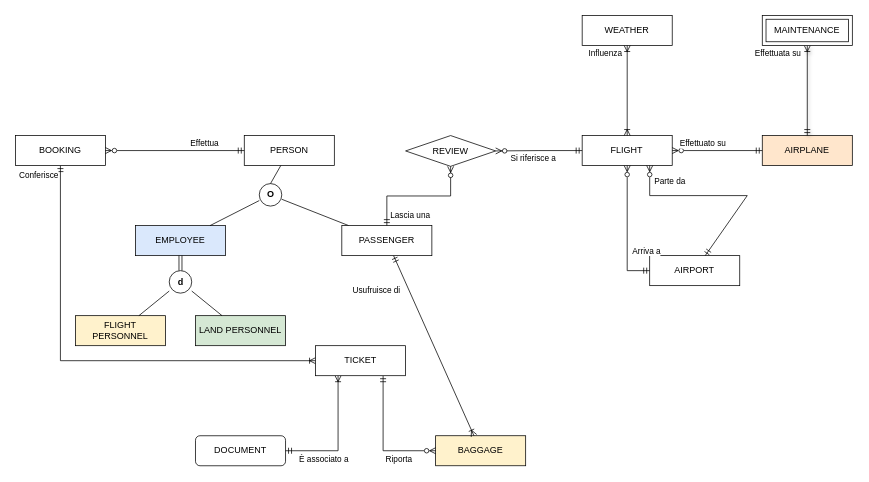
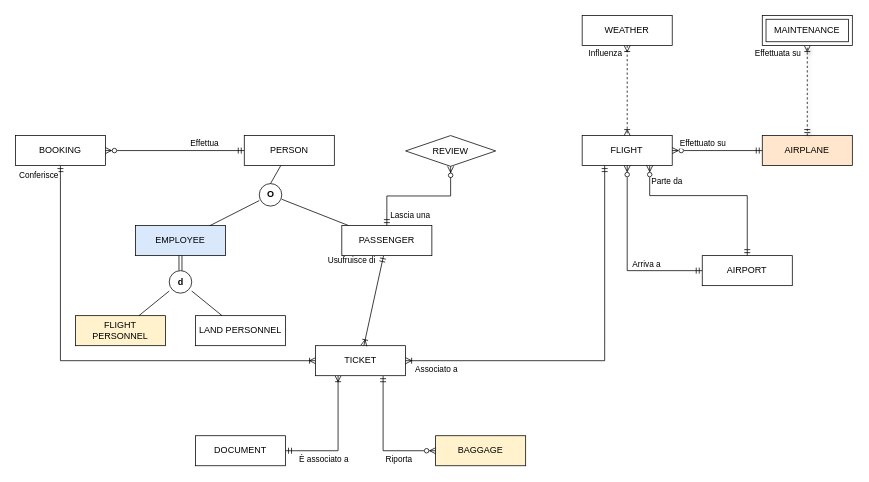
edge "MAINTENANCE" -- "AIRPLANE": style solid -> dashed
edge "WEATHER" -- "FLIGHT": style solid -> dashed
edge "FLIGHT" -- "REVIEW": removed, label "Si riferisce a"
node "AIRPORT": moved (694, 270) -> (747, 270)
node "LAND PERSONNEL": fillcolor #d5e8d4 -> #ffffff
edge "PASSENGER" -- "BAGGAGE": now "PASSENGER" -- "TICKET"
edge "FLIGHT" -- "TICKET": added, label "Associato a"
node "DOCUMENT": shape rounded rectangle -> rectangle
